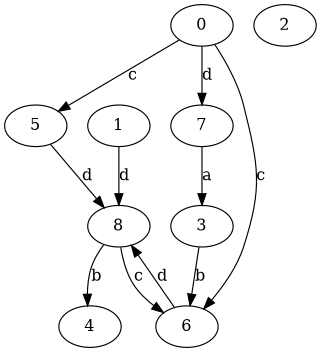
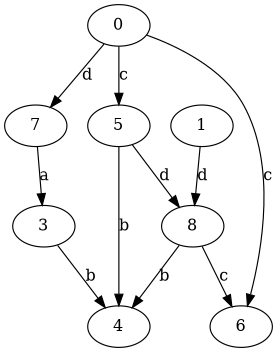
node "2": removed
edge "5" -> "4": added, label "b"
edge "3" -> "6": now "3" -> "4"
edge "6" -> "8": removed, label "d"
